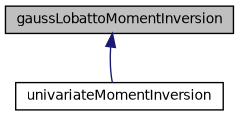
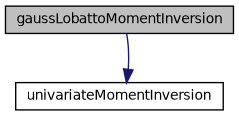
edge "univariateMomentInversion" -> "gaussLobattoMomentInversion": reversed
